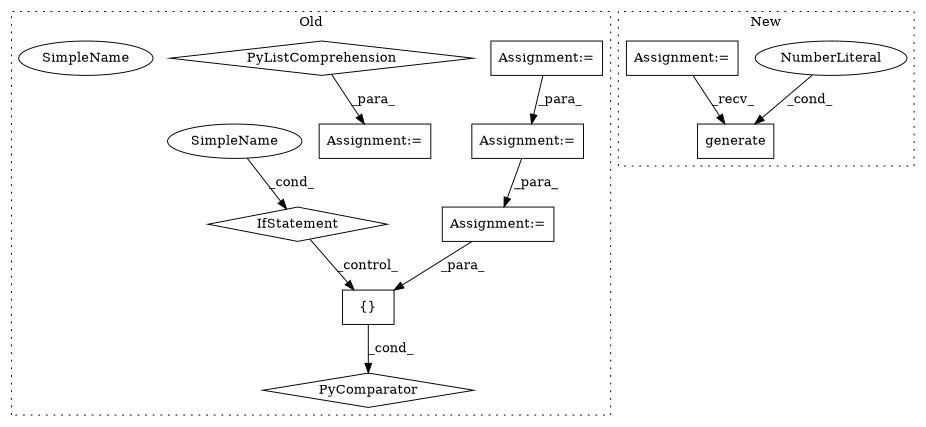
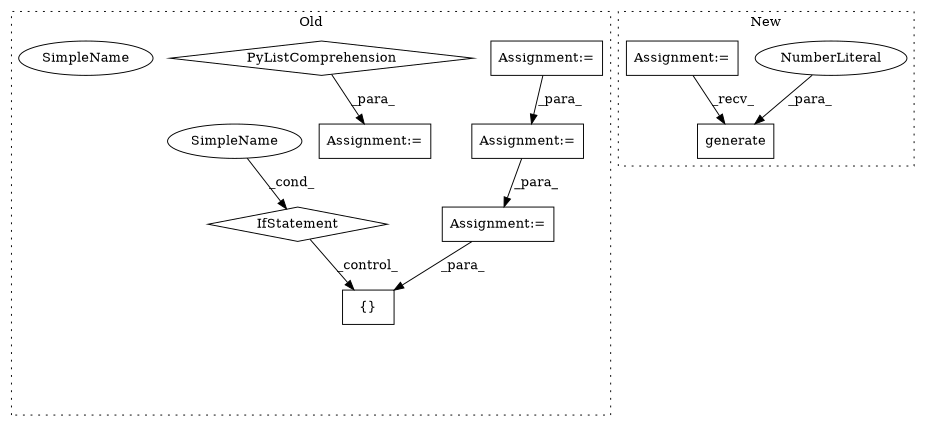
edge "NumberLiteral" -> "generate": label "_cond_" -> "_para_"
node "PyComparator": removed
